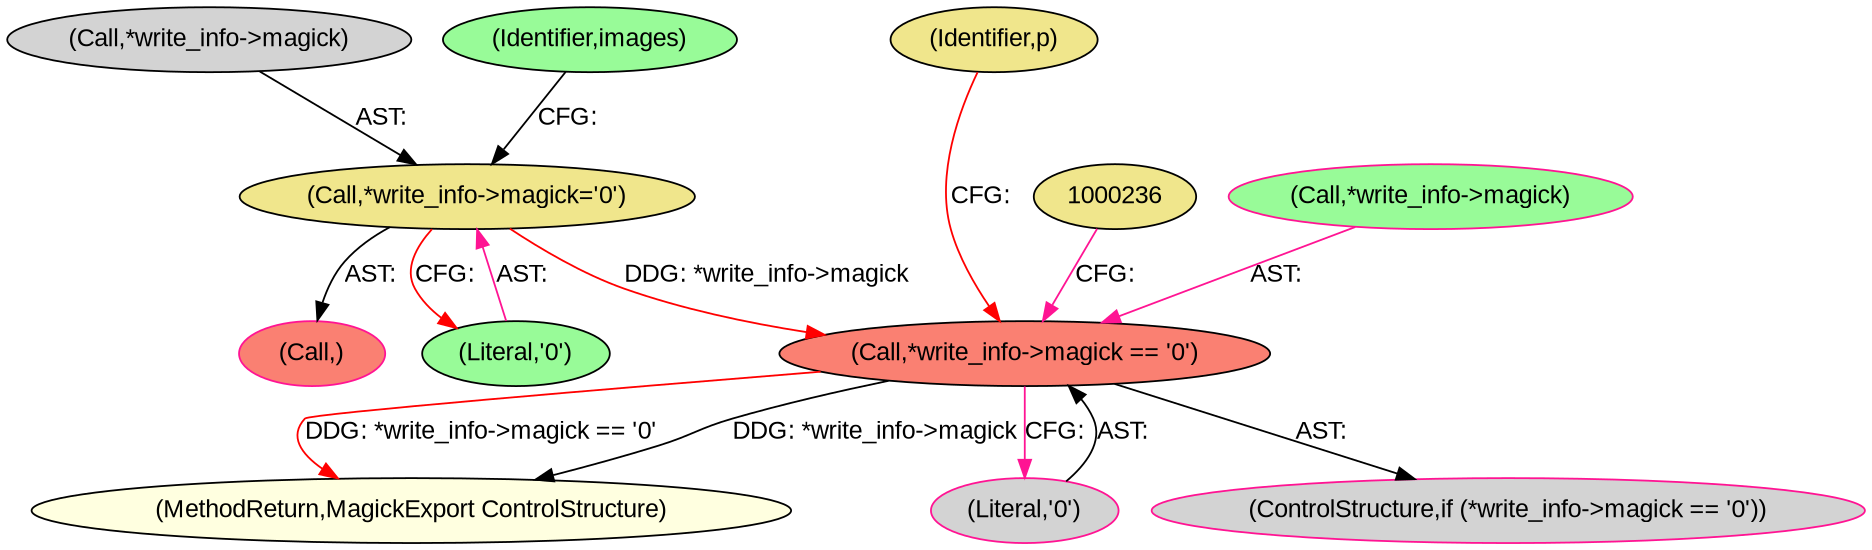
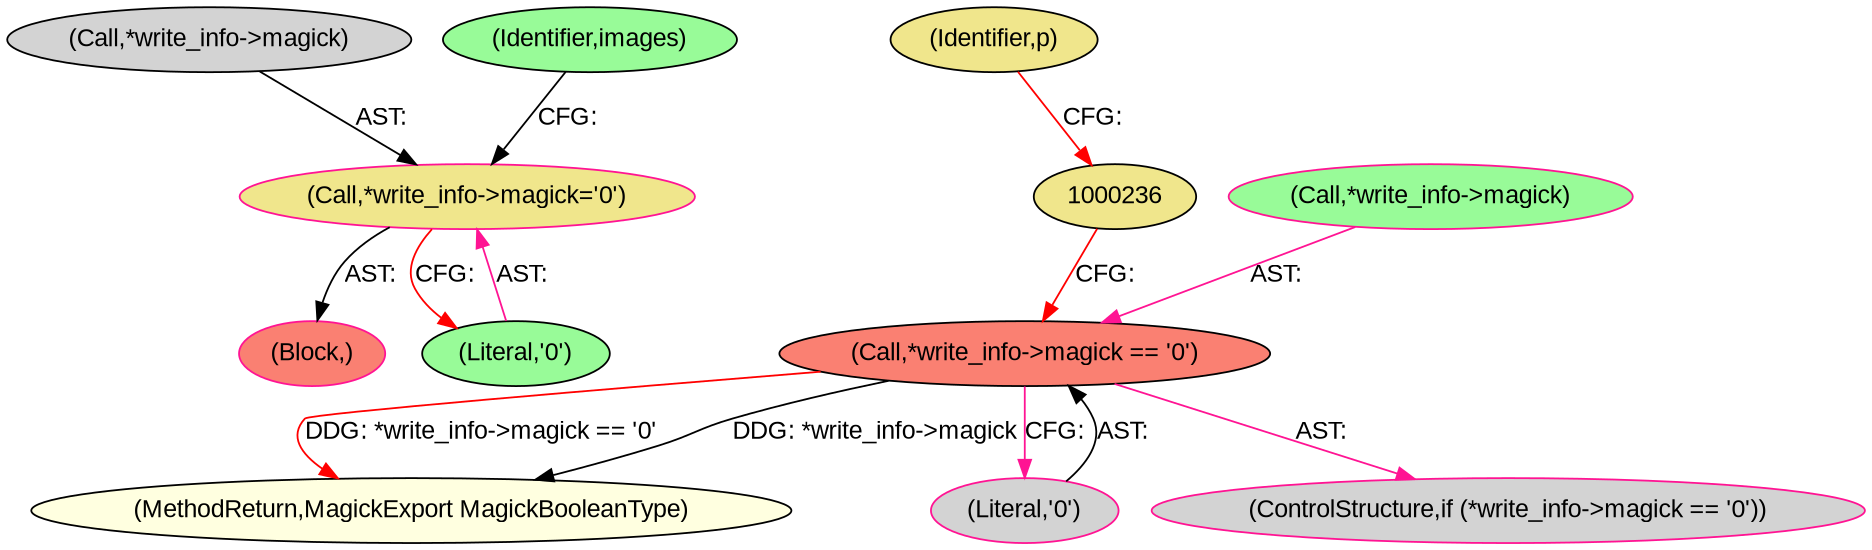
edge "(Identifier,p)" -> "(Call,*write_info->magick == '0')": now "(Identifier,p)" -> "1000236"
node "(Call,*write_info->magick='0')": color black -> deeppink
edge "1000236" -> "(Call,*write_info->magick == '0')": color deeppink -> red
edge "(Call,*write_info->magick='0')" -> "(Call,*write_info->magick == '0')": removed, label "DDG: *write_info->magick"
node "(Call,)": label "(Call,)" -> "(Block,)"
edge "(Call,*write_info->magick == '0')" -> "(ControlStructure,if (*write_info->magick == '0'))": color black -> deeppink
node "(MethodReturn,MagickExport ControlStructure)": label "(MethodReturn,MagickExport ControlStructure)" -> "(MethodReturn,MagickExport MagickBooleanType)"
